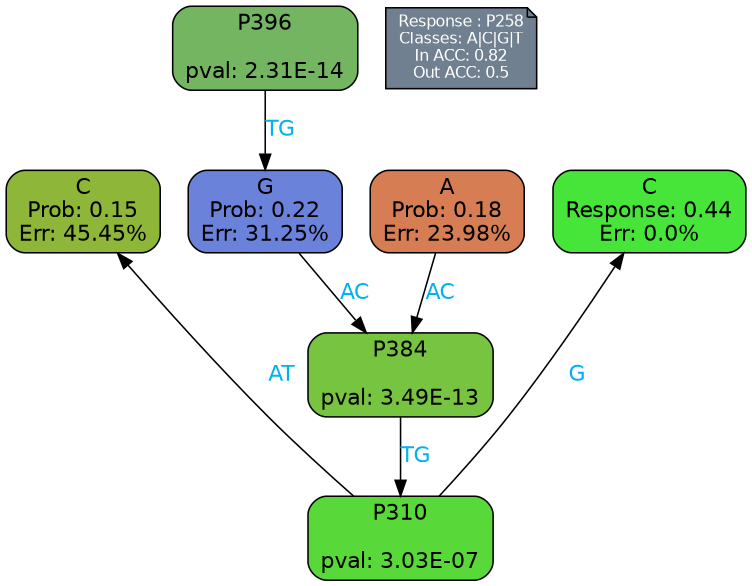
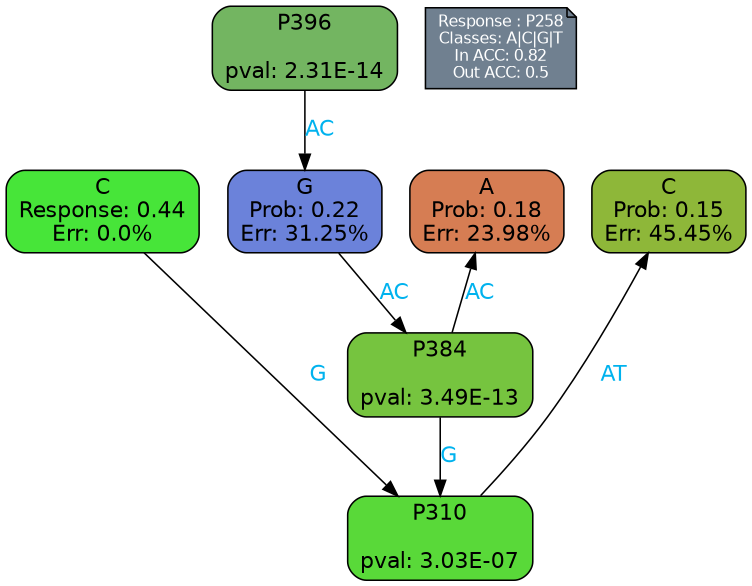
edge "P396 pval: 2.31E-14" -> "G Prob: 0.22 Err: 31.25%": label "TG" -> "AC"
edge "A Prob: 0.18 Err: 23.98%" -> "P384 pval: 3.49E-13": reversed
edge "P310 pval: 3.03E-07" -> "C Response: 0.44 Err: 0.0%": reversed
edge "P384 pval: 3.49E-13" -> "P310 pval: 3.03E-07": label "TG" -> "G"
